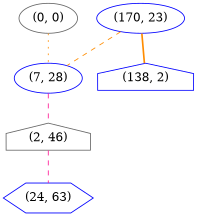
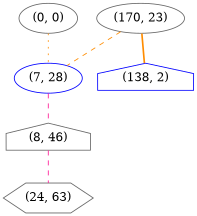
node "(170, 23)": color blue -> gray40
node "(2, 46)": label "(2, 46)" -> "(8, 46)"
node "(24, 63)": color blue -> gray40
